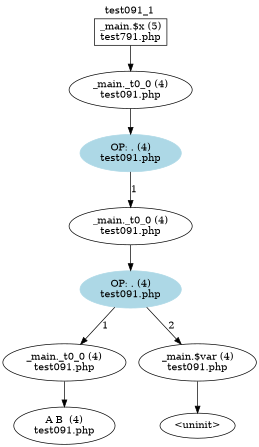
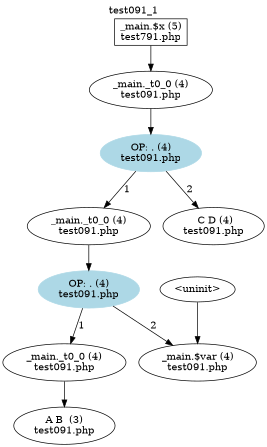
node "C D (4) test091.php": added
edge "_main.$var (4) test091.php" -> "<uninit>": reversed
node "A B  (4) test091.php": label "A B  (4) test091.php" -> "A B  (3) test091.php"
